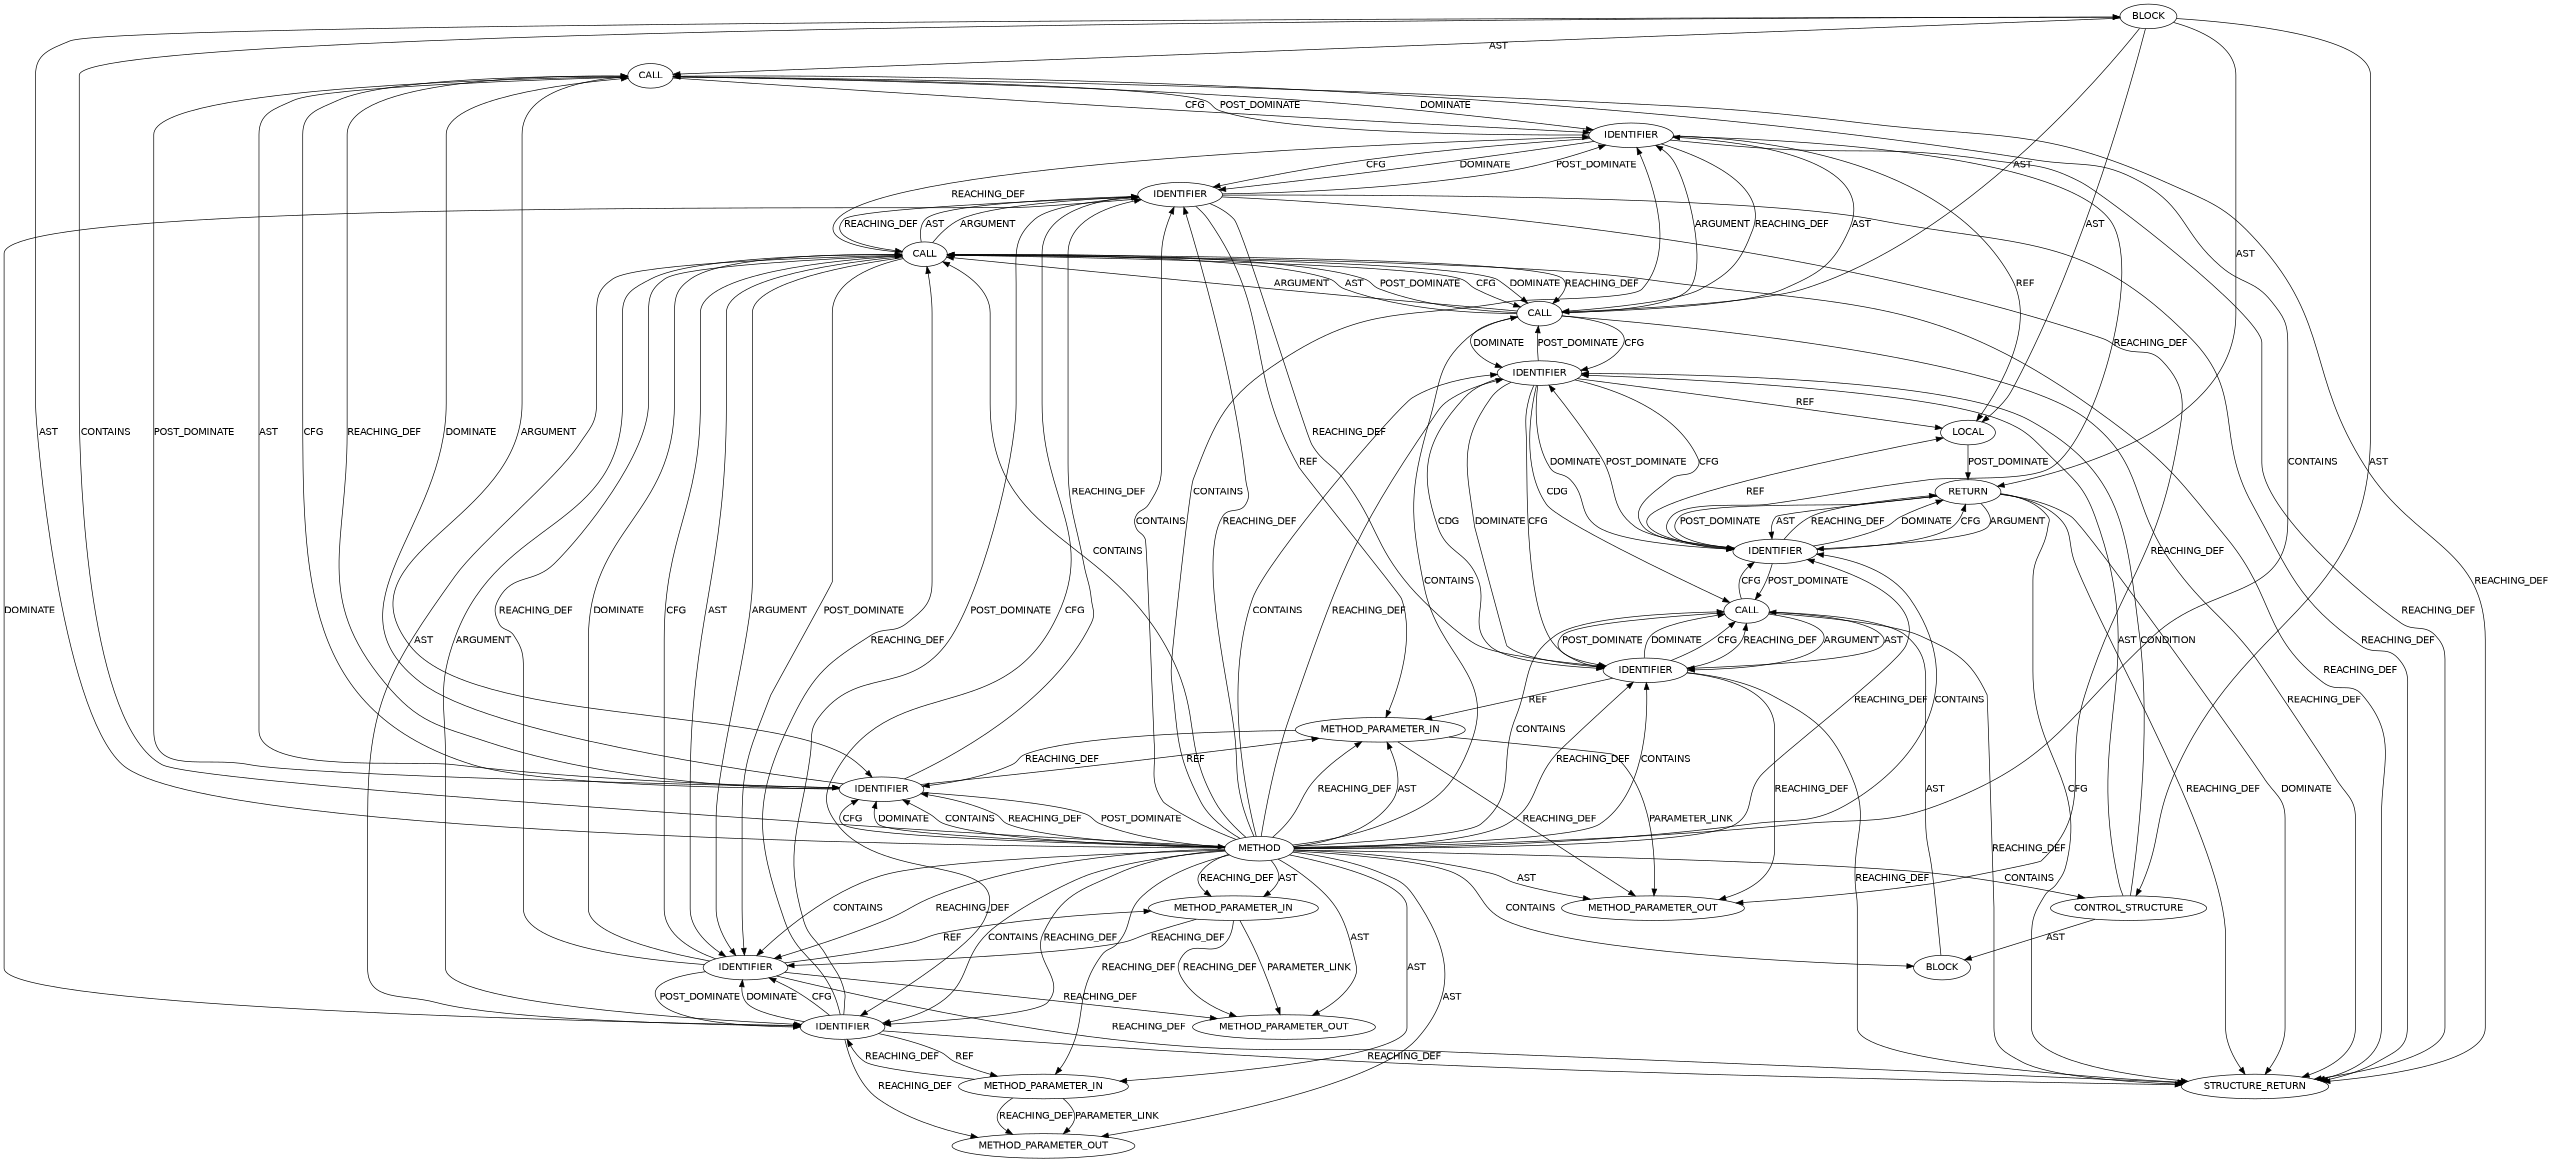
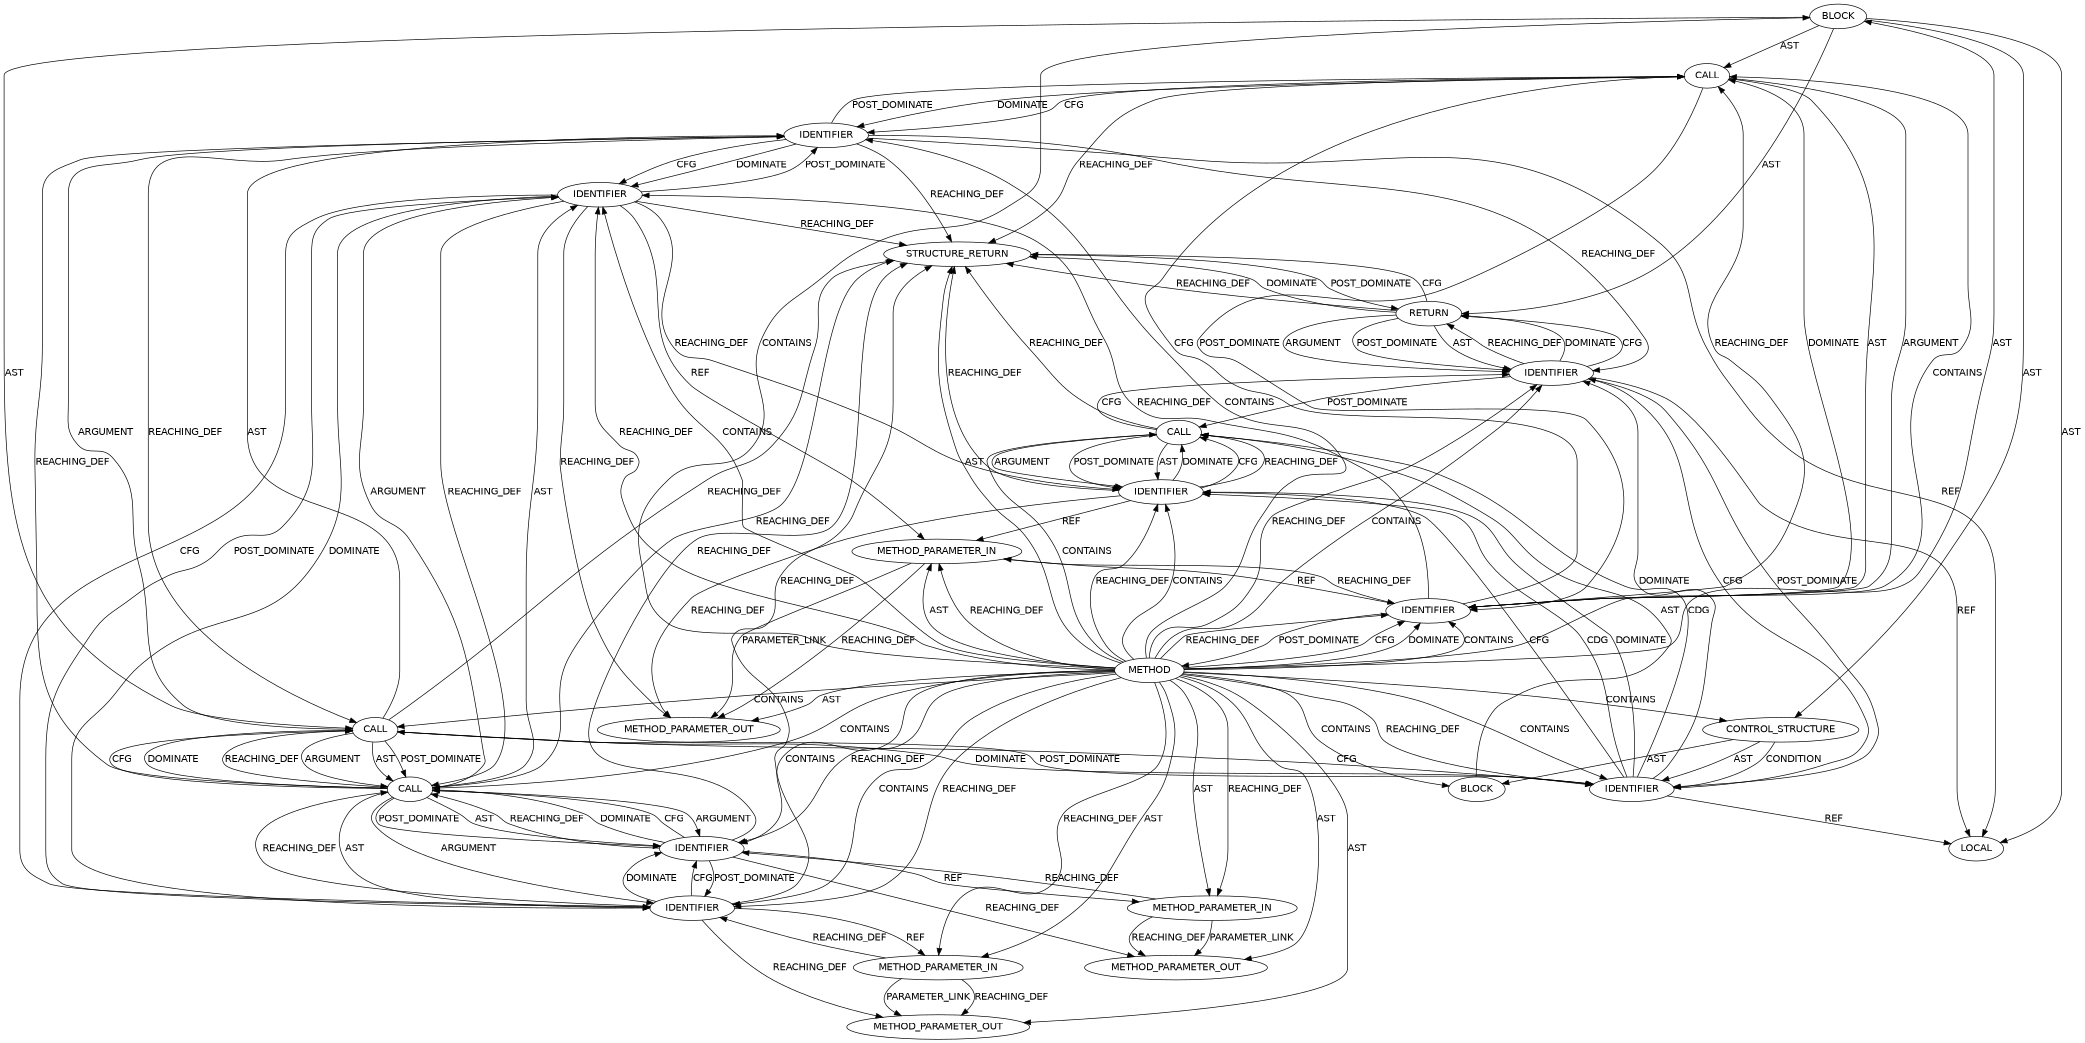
edge "LOCAL" -> "RETURN": now "STRUCTURE_RETURN" -> "RETURN"
edge "METHOD" -> "STRUCTURE_RETURN": added, label "AST"
